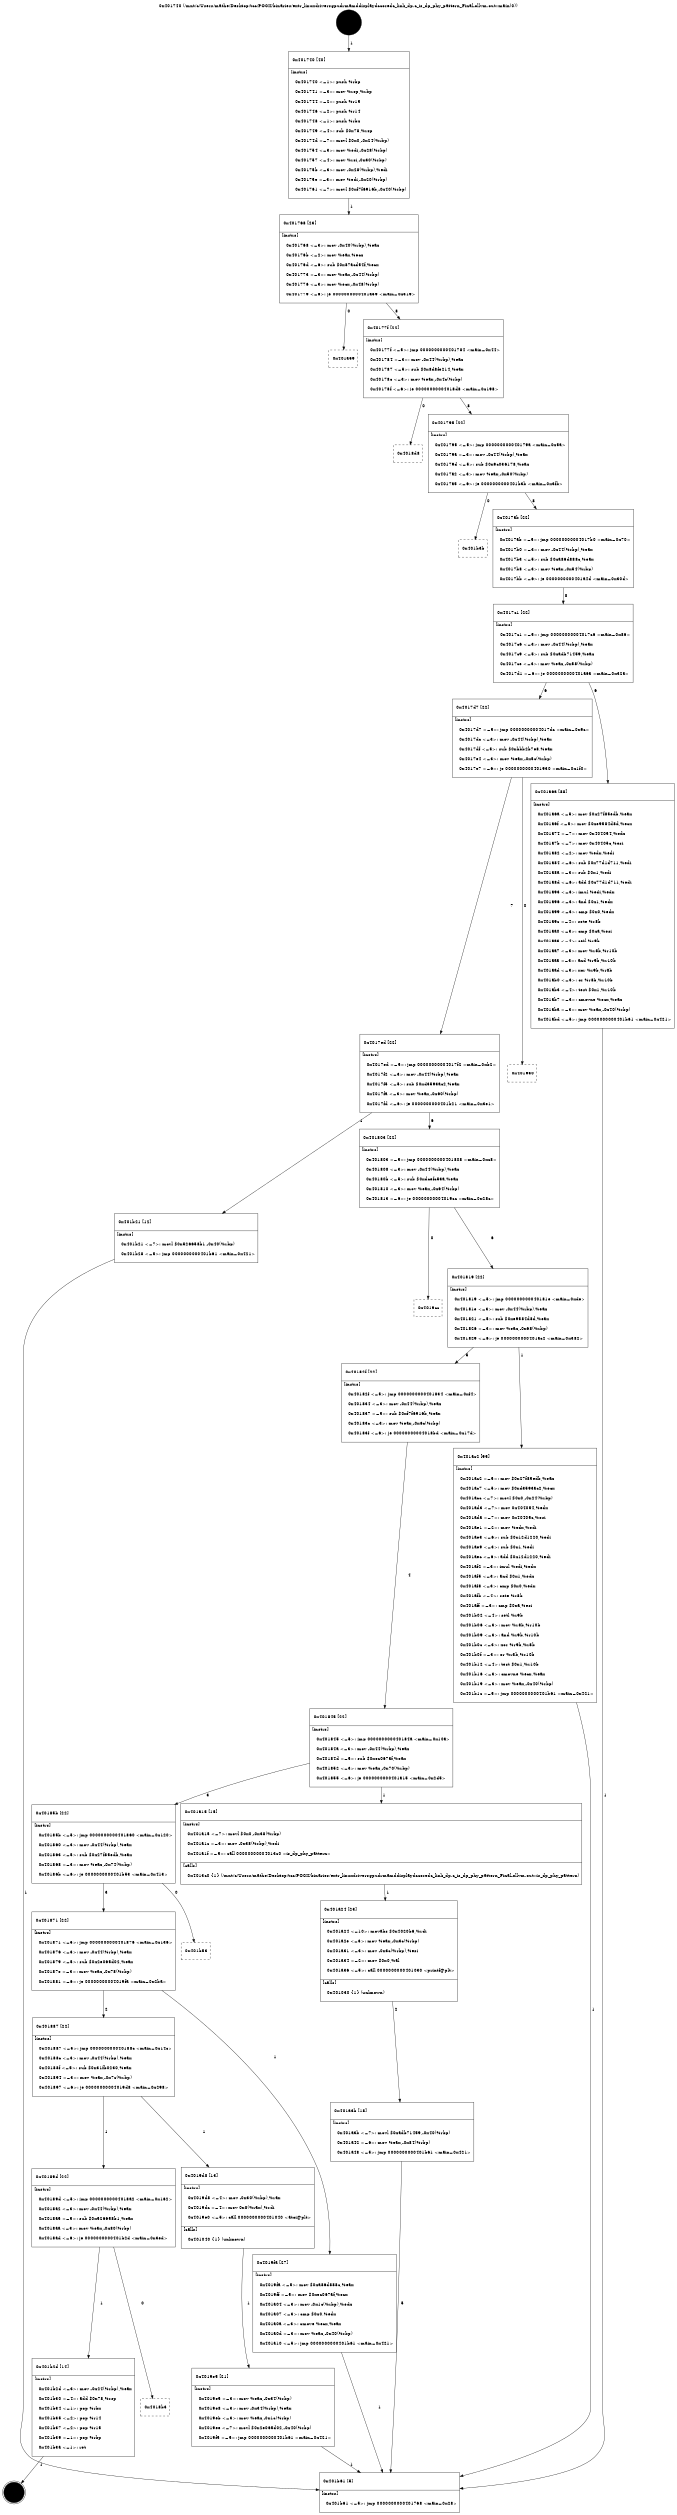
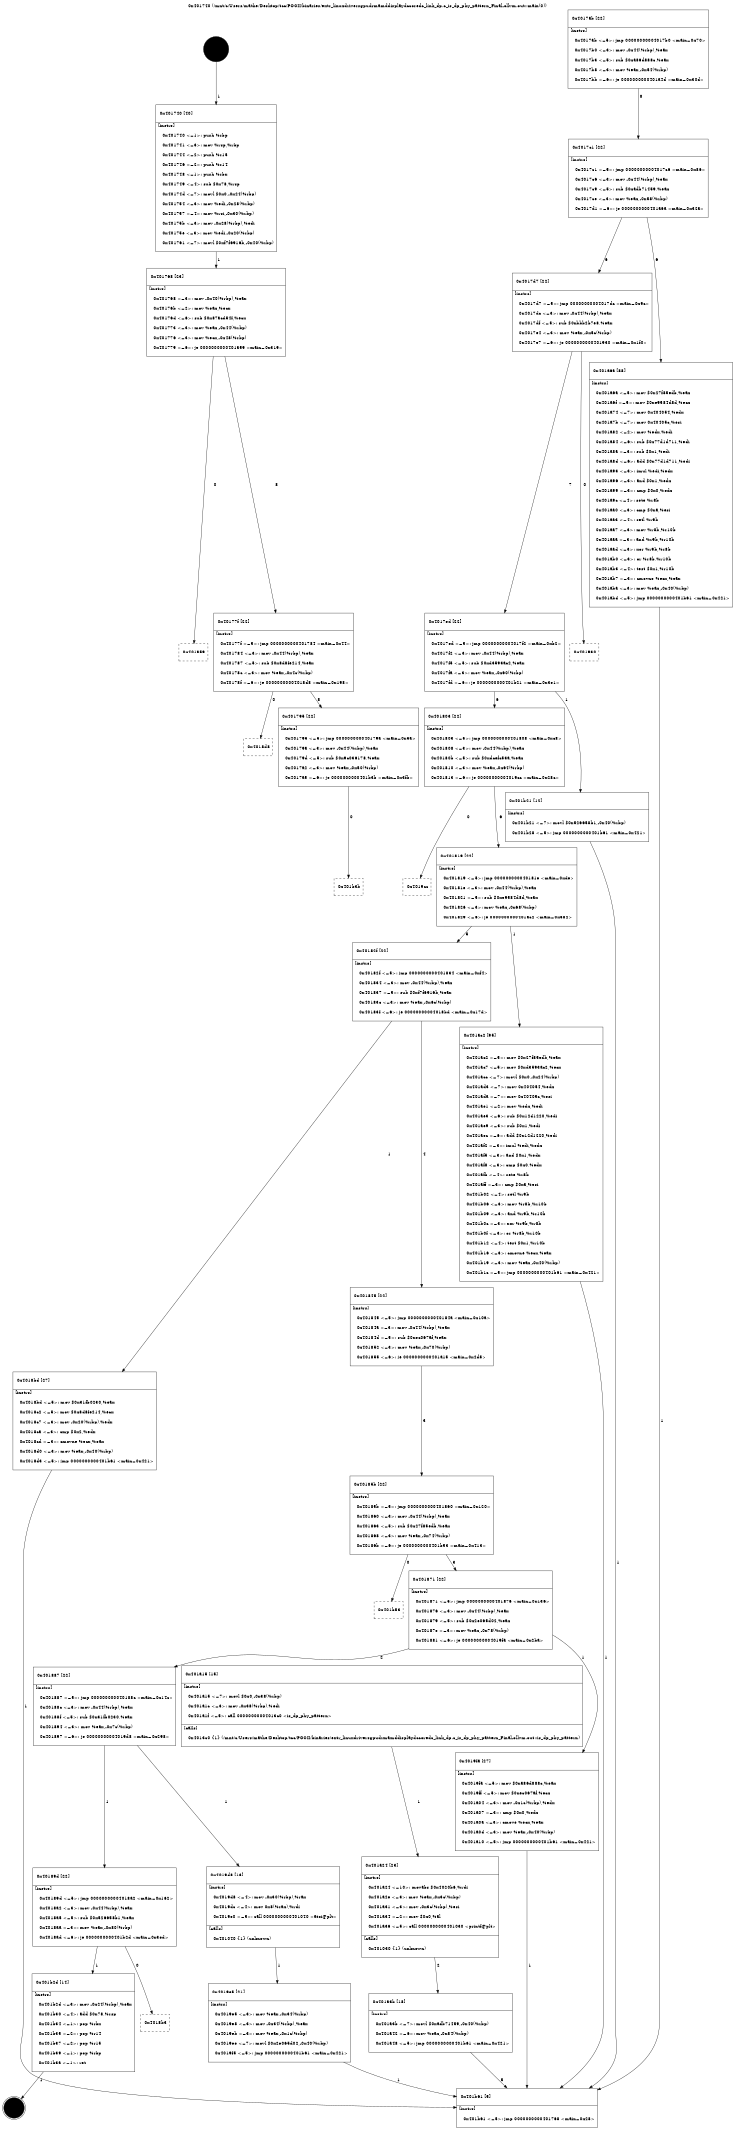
edge "0x401795 [22]" -> "0x4017ab [22]": removed, label "8"
node "0x4018bd [27]": added
edge "0x401845 [22]" -> "0x401a15 [15]": removed, label "1"
